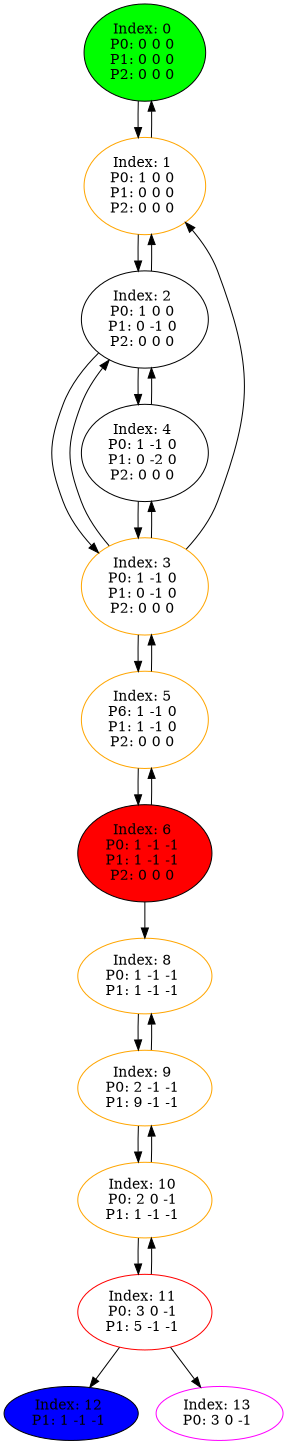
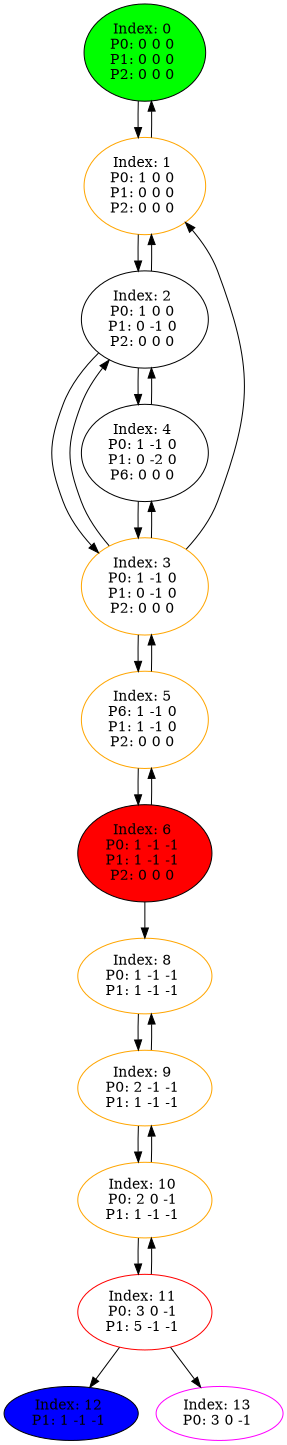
node "Index: 4 P0: 1 -1 0 P1: 0 -2 0 P2: 0 0 0": label "Index: 4 P0: 1 -1 0 P1: 0 -2 0 P2: 0 0 0" -> "Index: 4 P0: 1 -1 0 P1: 0 -2 0 P6: 0 0 0"
node "Index: 9 P0: 2 -1 -1 P1: 9 -1 -1": label "Index: 9 P0: 2 -1 -1 P1: 9 -1 -1" -> "Index: 9 P0: 2 -1 -1 P1: 1 -1 -1"
